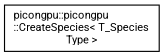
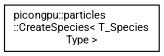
node "picongpu::picongpu ::CreateSpecies< T_Species Type >": label "picongpu::picongpu ::CreateSpecies< T_Species Type >" -> "picongpu::particles ::CreateSpecies< T_Species Type >"
